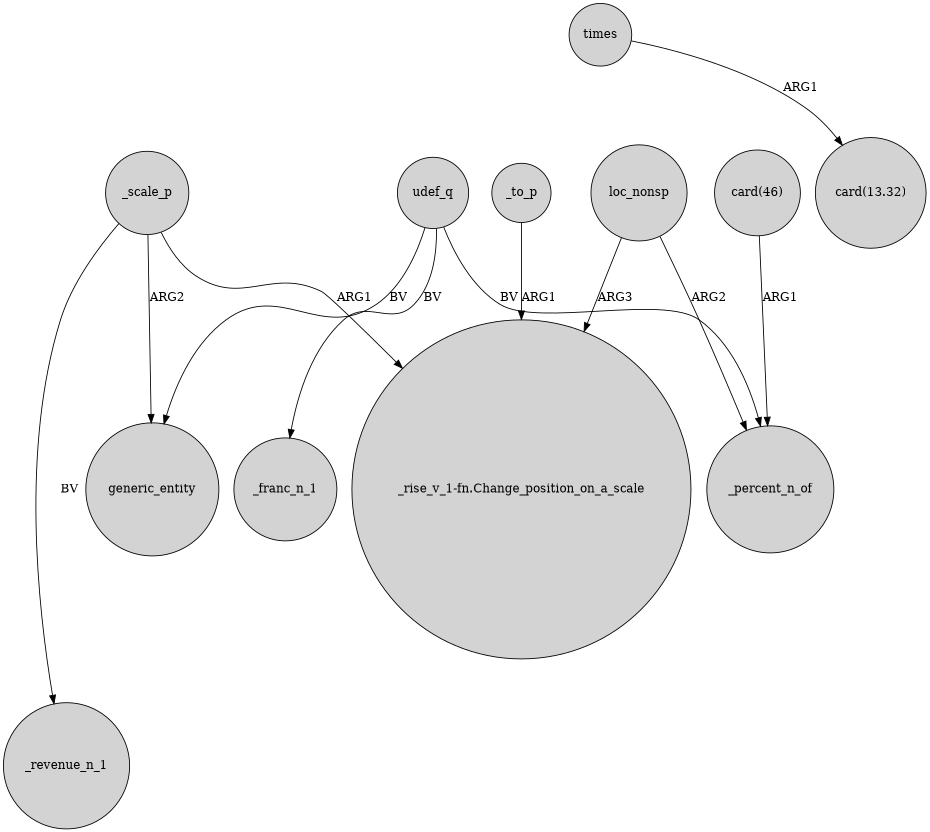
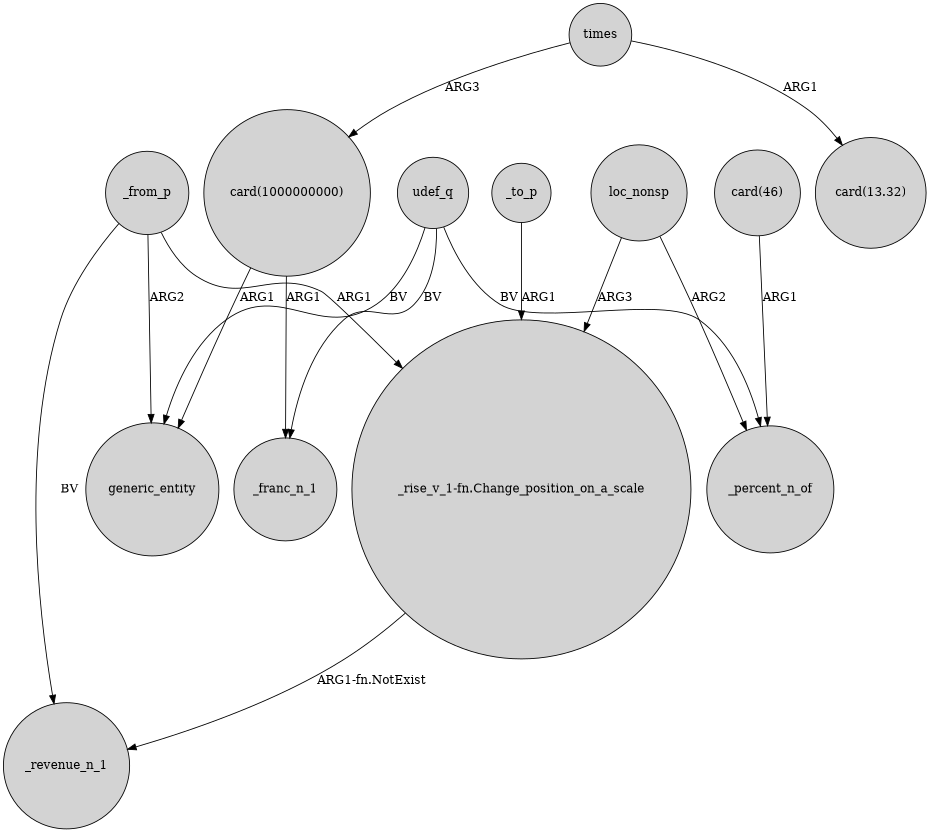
node "_scale_p": label "_scale_p" -> "_from_p"
node "card(1000000000)": added
edge "_rise_v_1-fn.Change_position_on_a_scale" -> "_revenue_n_1": added, label "ARG1-fn.NotExist"
